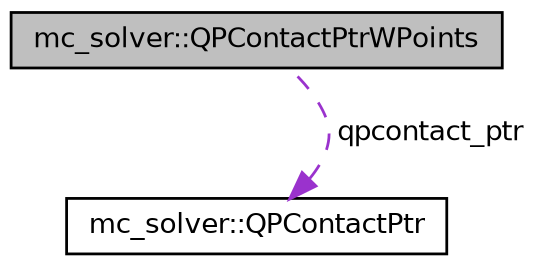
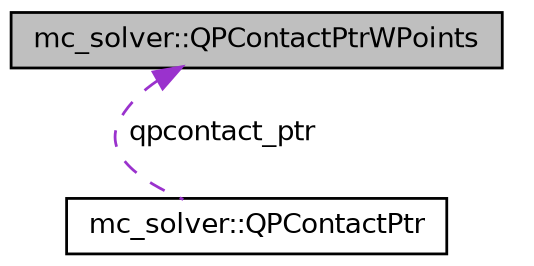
edge "mc_solver::QPContactPtrWPoints" -> "mc_solver::QPContactPtr": reversed
